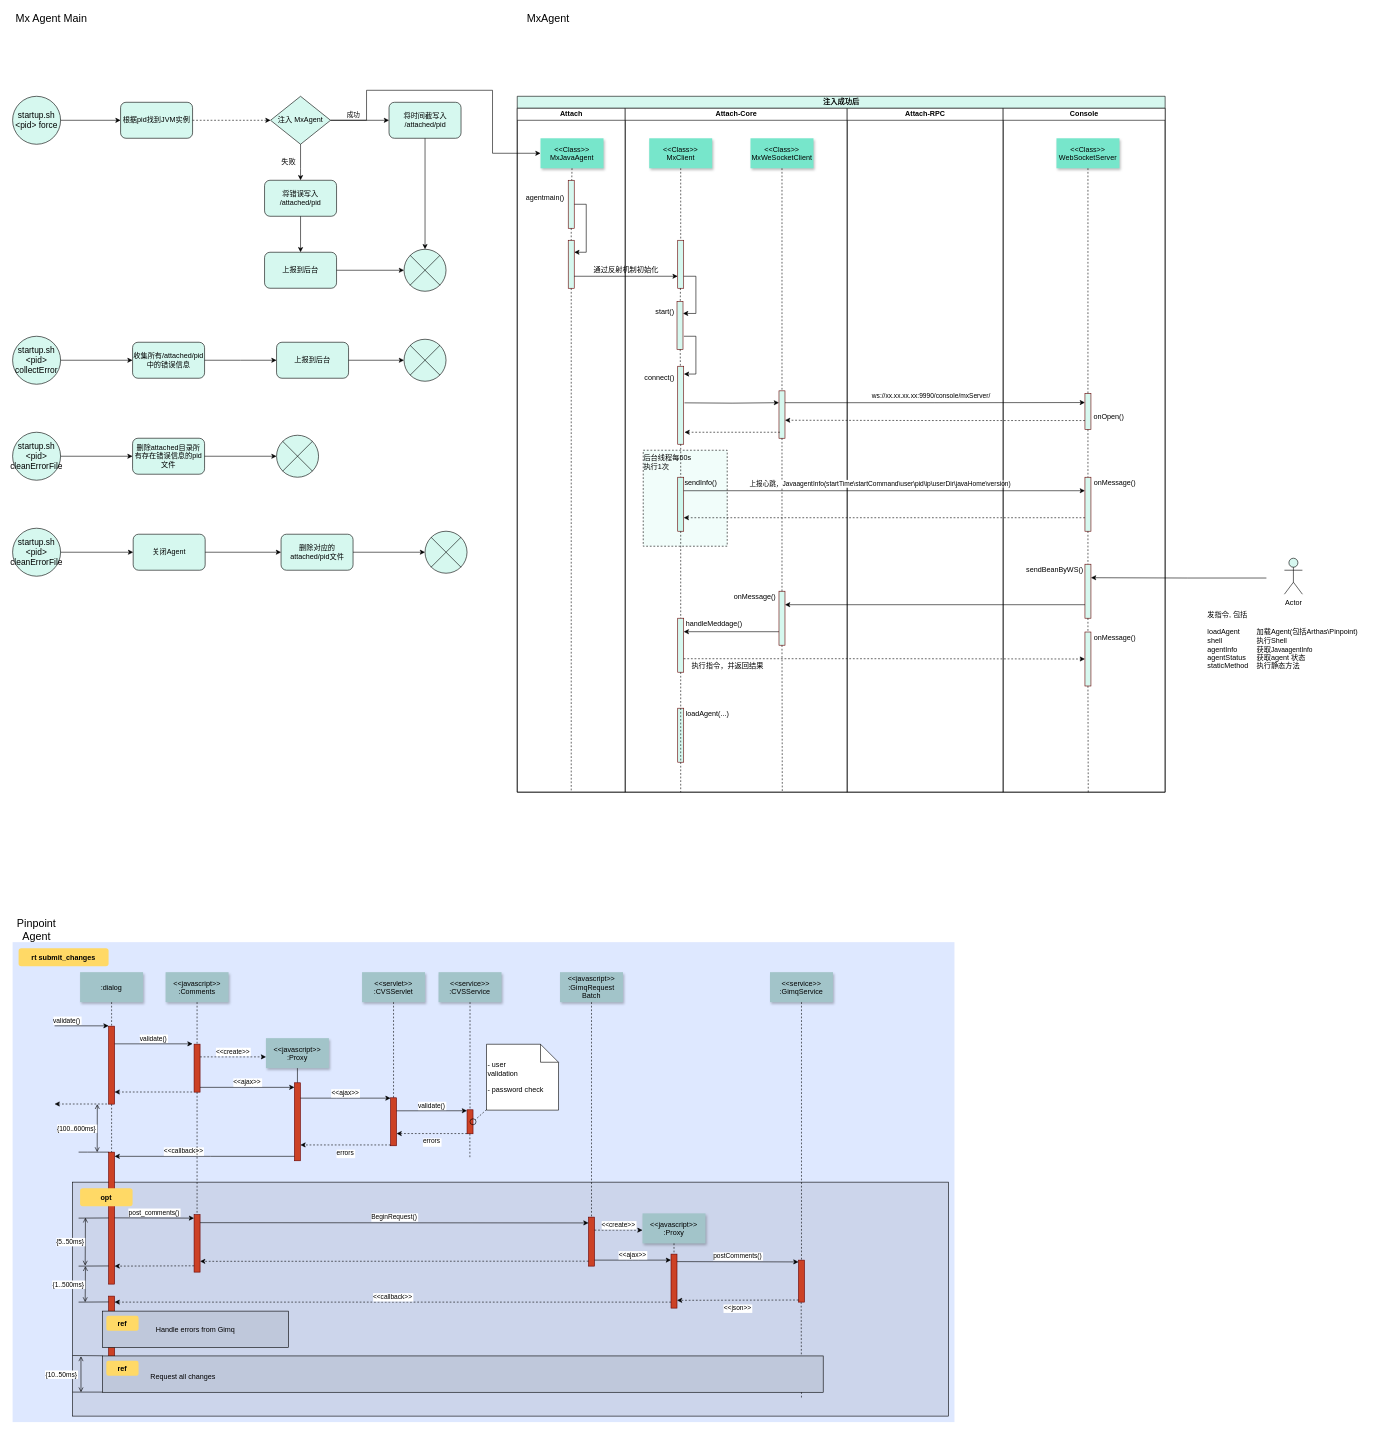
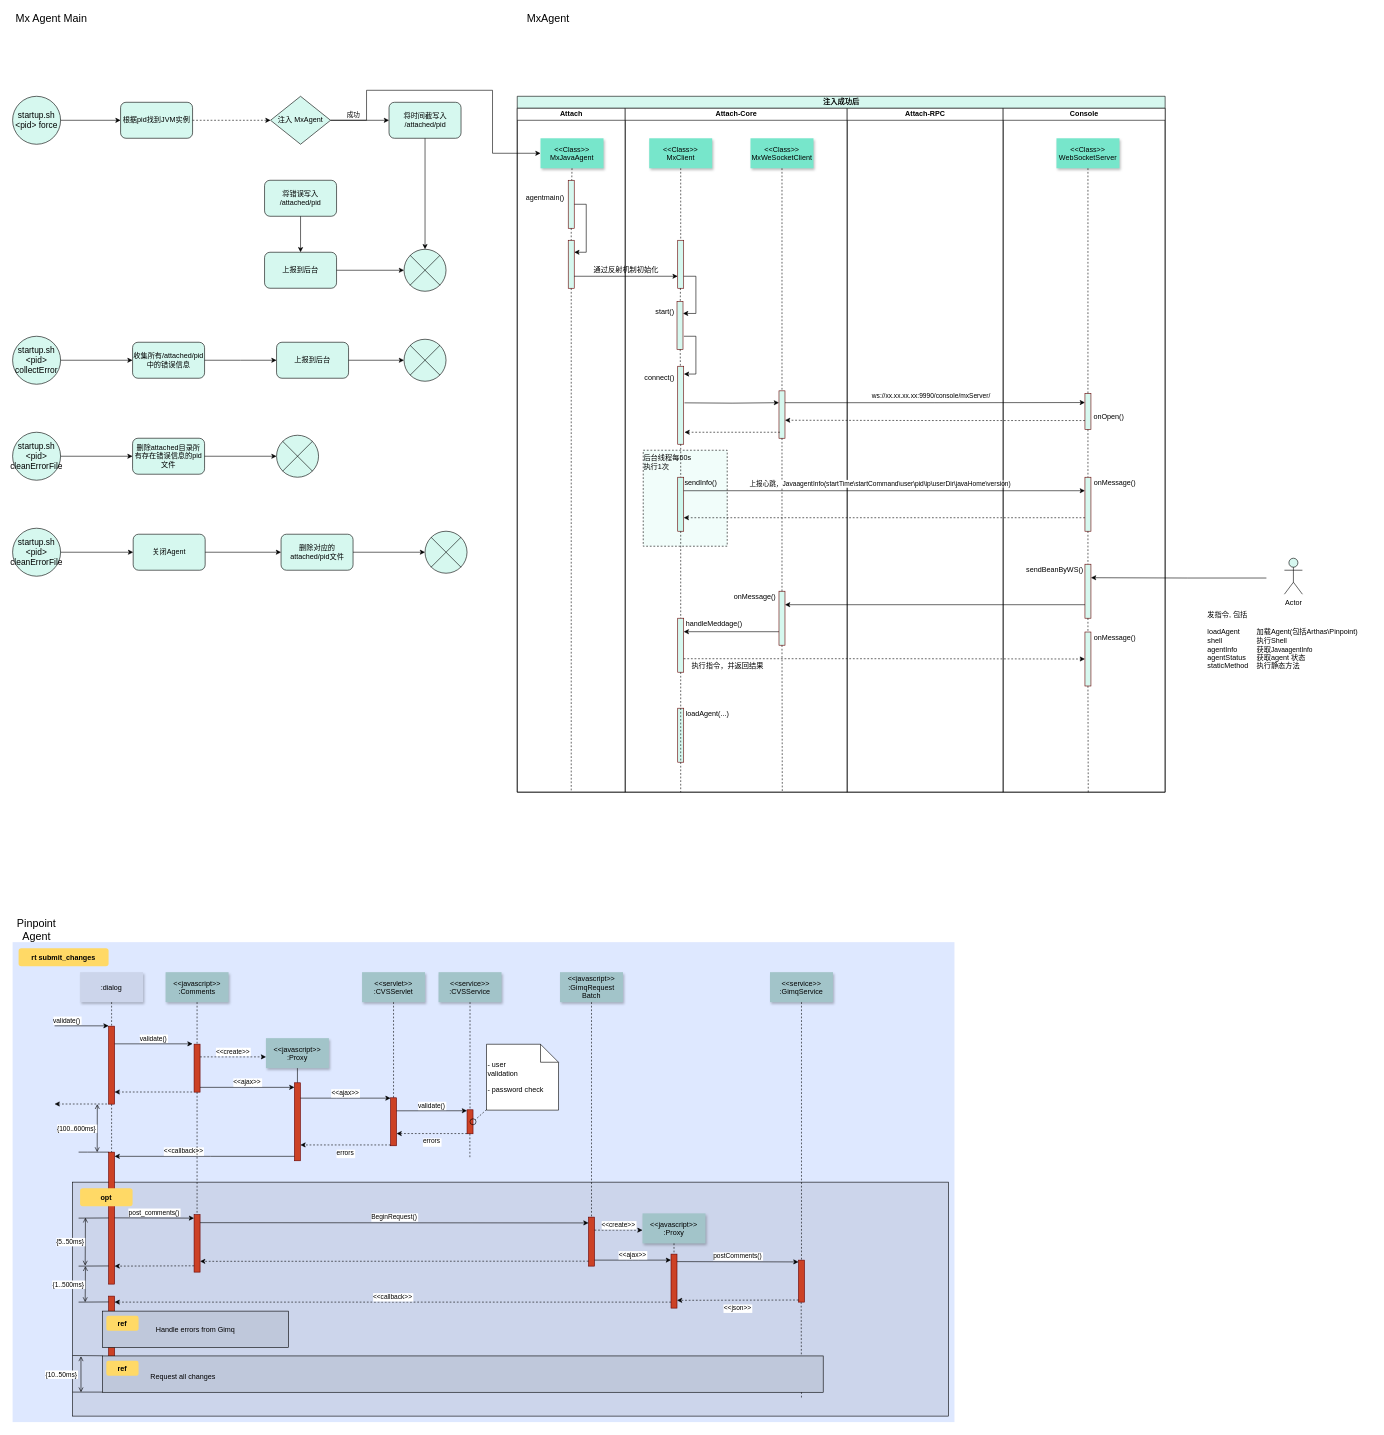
edge "注入 MxAgent" -> "将错误写入 /attached/pid": removed
node "失败": removed
node ":dialog": fillcolor #a2c4c9 -> #ccd5eb
